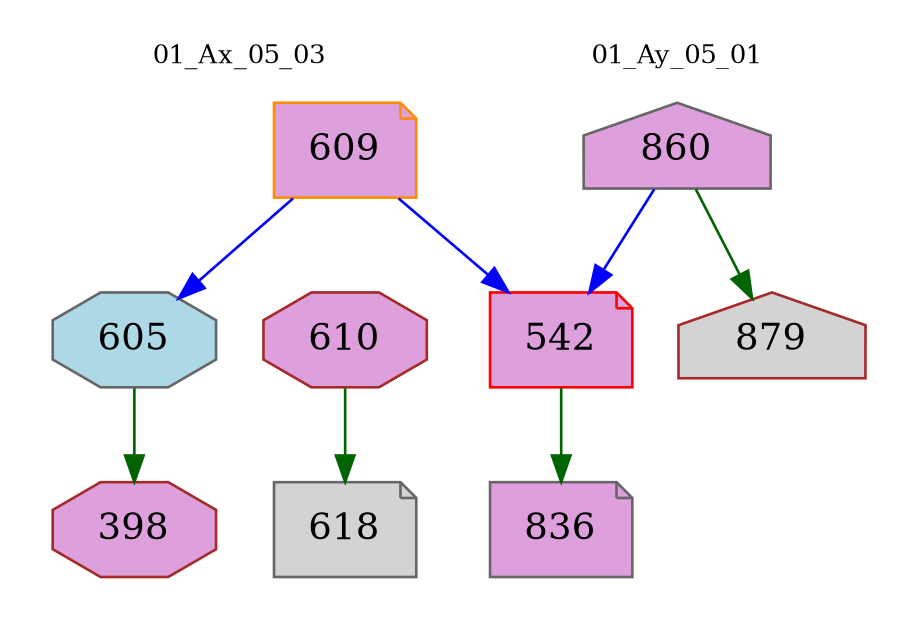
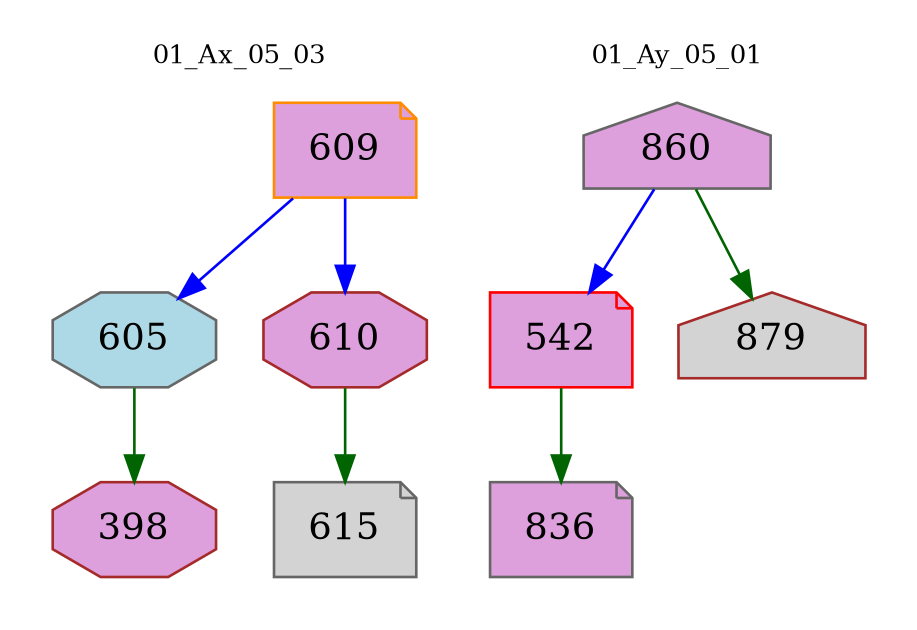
edge "609" -> "542": now "609" -> "610"
node "618": label "618" -> "615"
